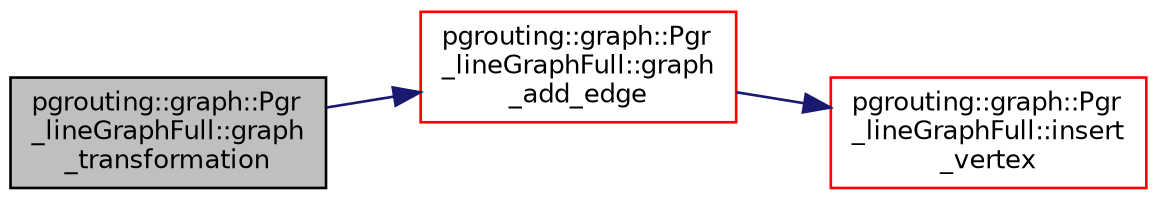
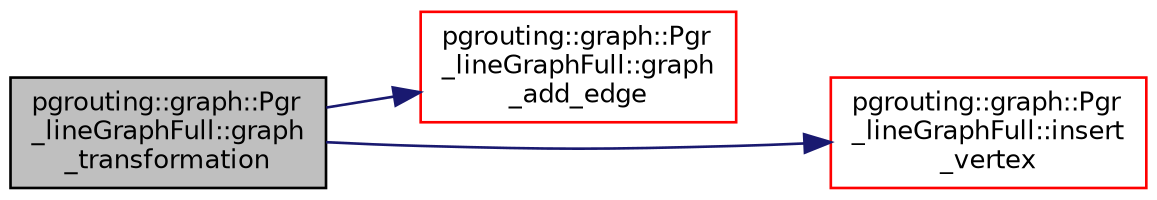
edge "pgrouting::graph::Pgr _lineGraphFull::graph _add_edge" -> "pgrouting::graph::Pgr _lineGraphFull::insert _vertex": now "pgrouting::graph::Pgr _lineGraphFull::graph _transformation" -> "pgrouting::graph::Pgr _lineGraphFull::insert _vertex"
